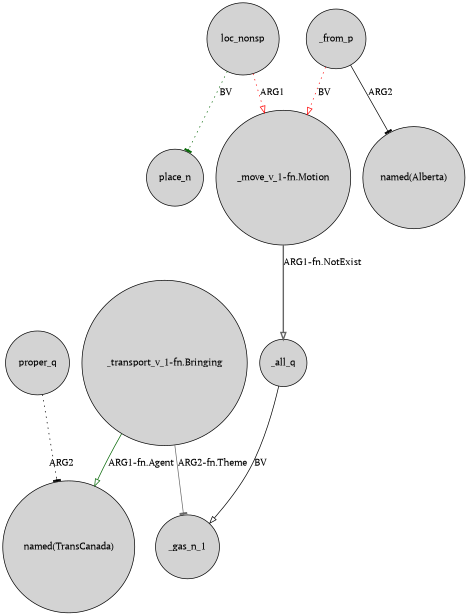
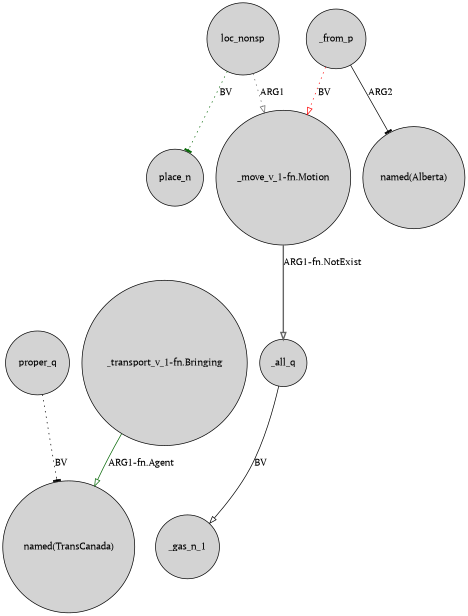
edge "loc_nonsp" -> "_move_v_1-fn.Motion": color red -> gray40
edge "proper_q" -> "named(TransCanada)": label "ARG2" -> "BV"
edge "_transport_v_1-fn.Bringing" -> "_gas_n_1": removed, label "ARG2-fn.Theme"
